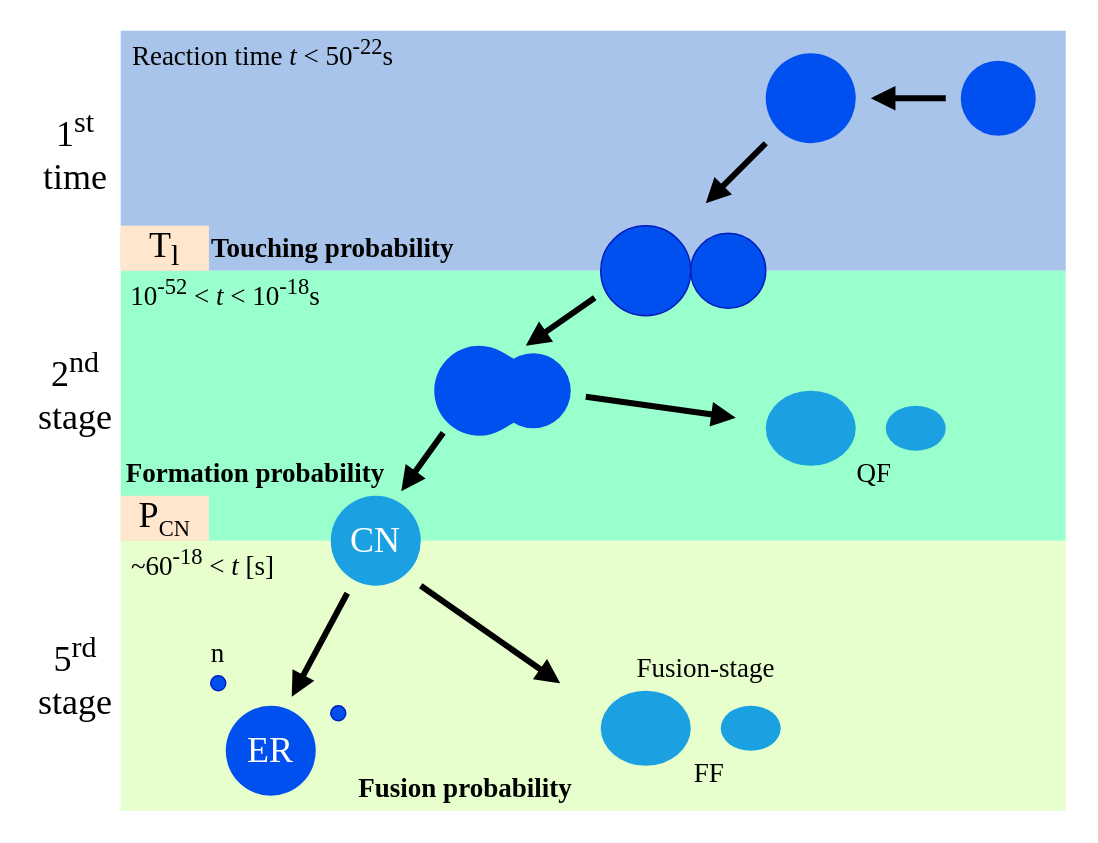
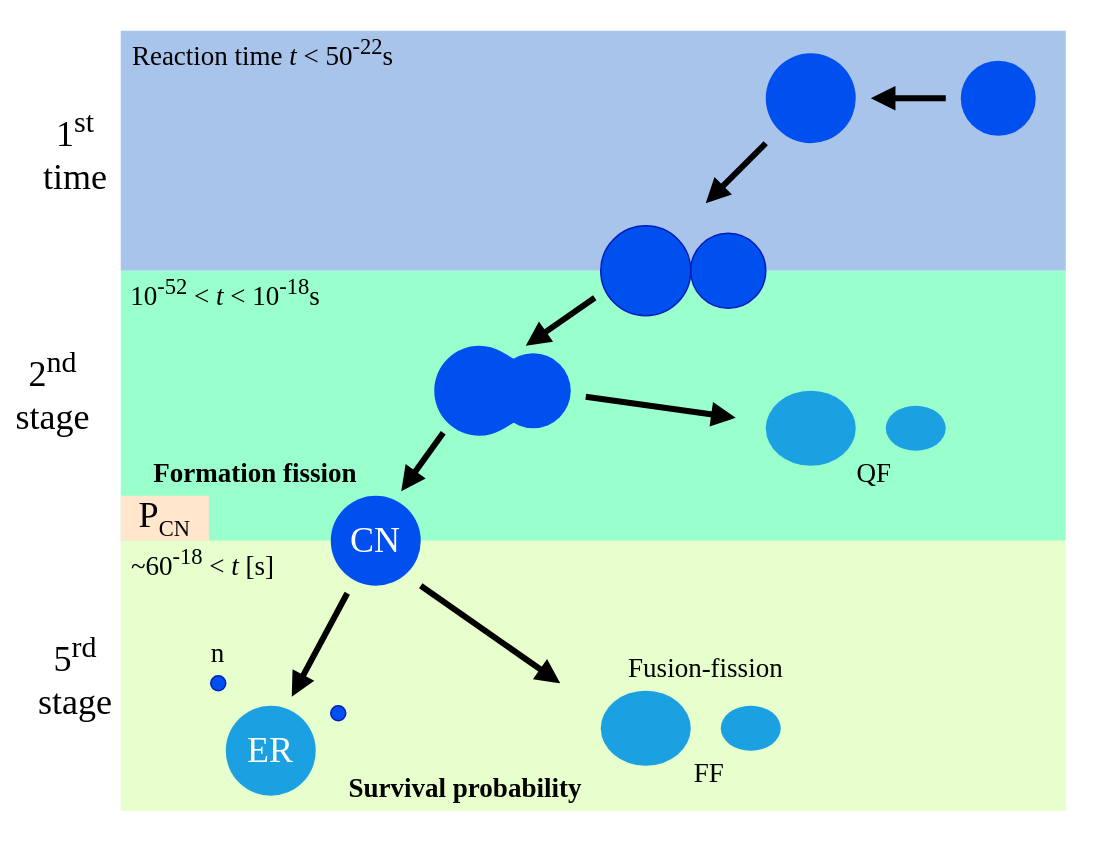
node "Tl": removed
node "Touching probability": removed
node "2nd stage": moved (76, 391) -> (53, 391)
node "Formation probability": label "Formation probability" -> "Formation fission"
node "CN": fillcolor #1ba1e2 -> #0050ef
node "Fusion-stage": label "Fusion-stage" -> "Fusion-fission"
node "ER": fillcolor #0050ef -> #1ba1e2
node "Fusion probability": label "Fusion probability" -> "Survival probability"
